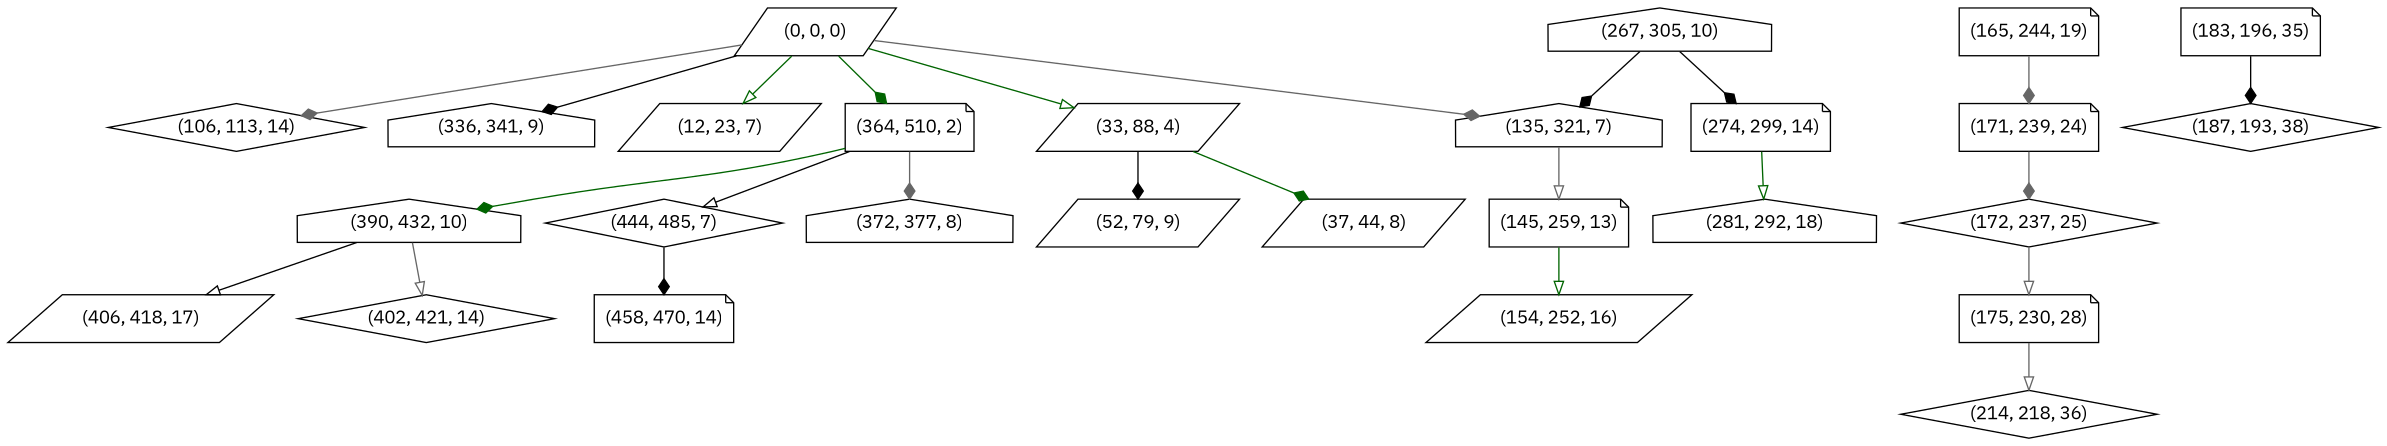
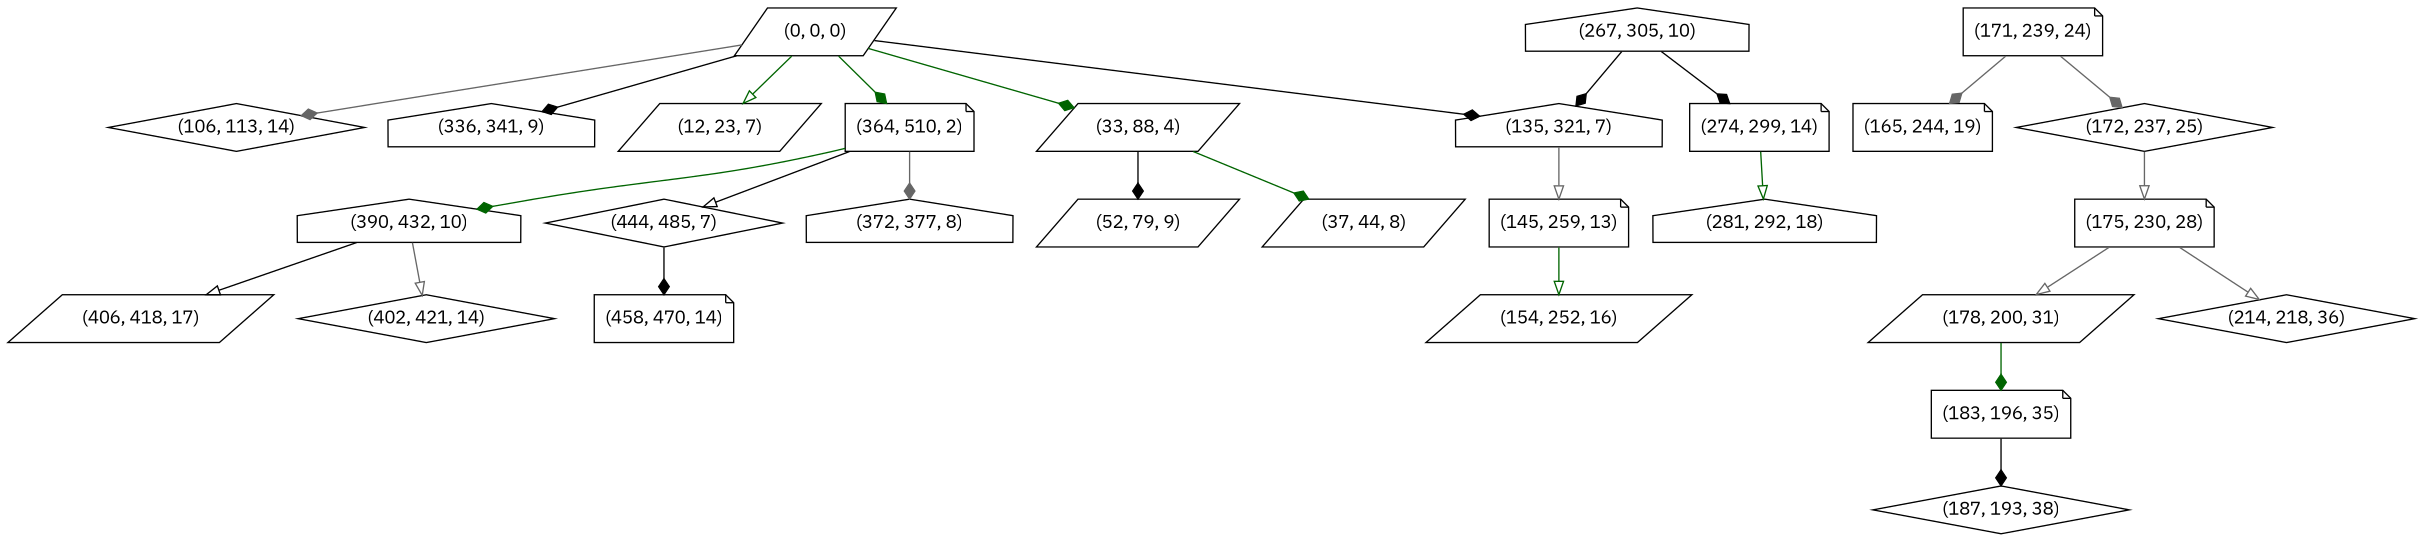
edge "(165, 244, 19)" -> "(171, 239, 24)": reversed
edge "(0, 0, 0)" -> "(33, 88, 4)": arrowhead onormal -> diamond
edge "(0, 0, 0)" -> "(135, 321, 7)": color gray40 -> black
node "(178, 200, 31)": added
